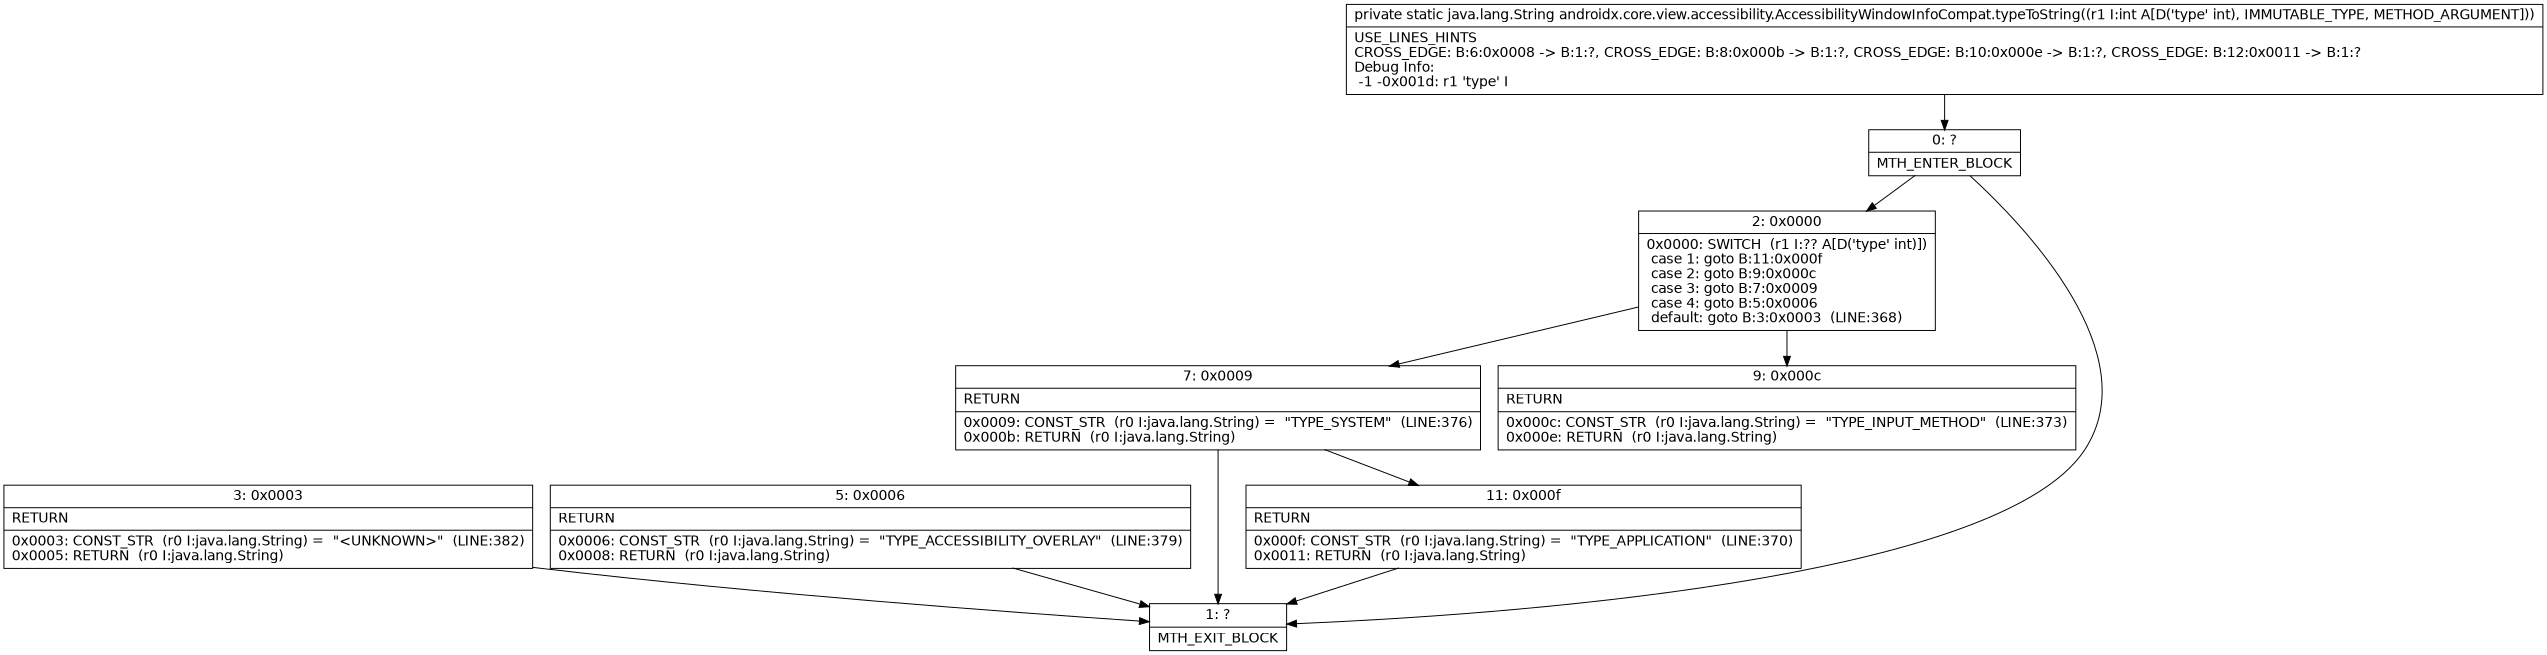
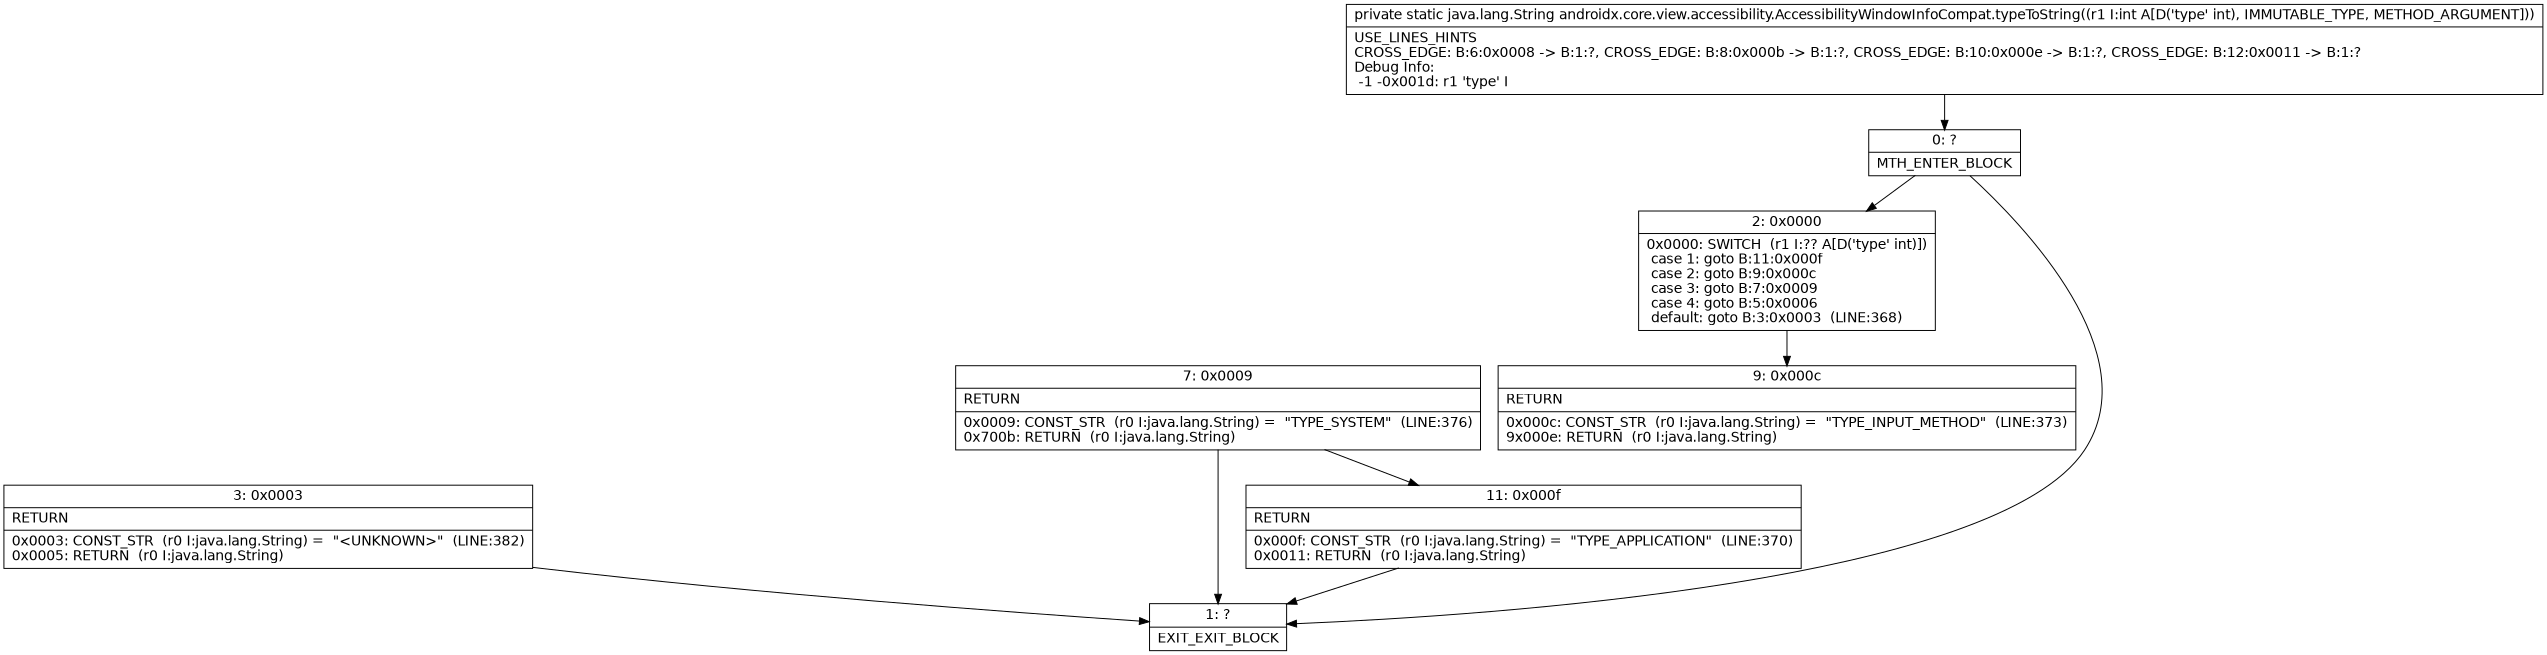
edge "2: 0x0000" -> "7: 0x0009": removed
node "7: 0x0009": text "0x000b: RETURN  (r0 I:java.lang.String)" -> "0x700b: RETURN  (r0 I:java.lang.String)"
node "9: 0x000c": text "0x000e: RETURN  (r0 I:java.lang.String)" -> "9x000e: RETURN  (r0 I:java.lang.String)"
node "5: 0x0006": removed
node "1: ?": text "MTH_EXIT_BLOCK" -> "EXIT_EXIT_BLOCK"
